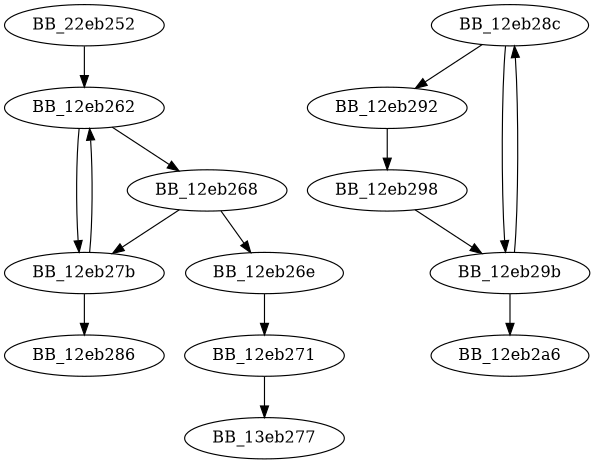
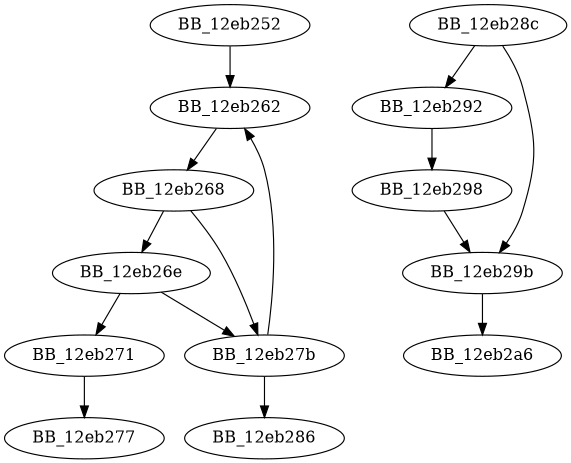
node "BB_22eb252": label "BB_22eb252" -> "BB_12eb252"
edge "BB_12eb29b" -> "BB_12eb28c": removed
edge "BB_12eb262" -> "BB_12eb27b": now "BB_12eb26e" -> "BB_12eb27b"
node "BB_13eb277": label "BB_13eb277" -> "BB_12eb277"
